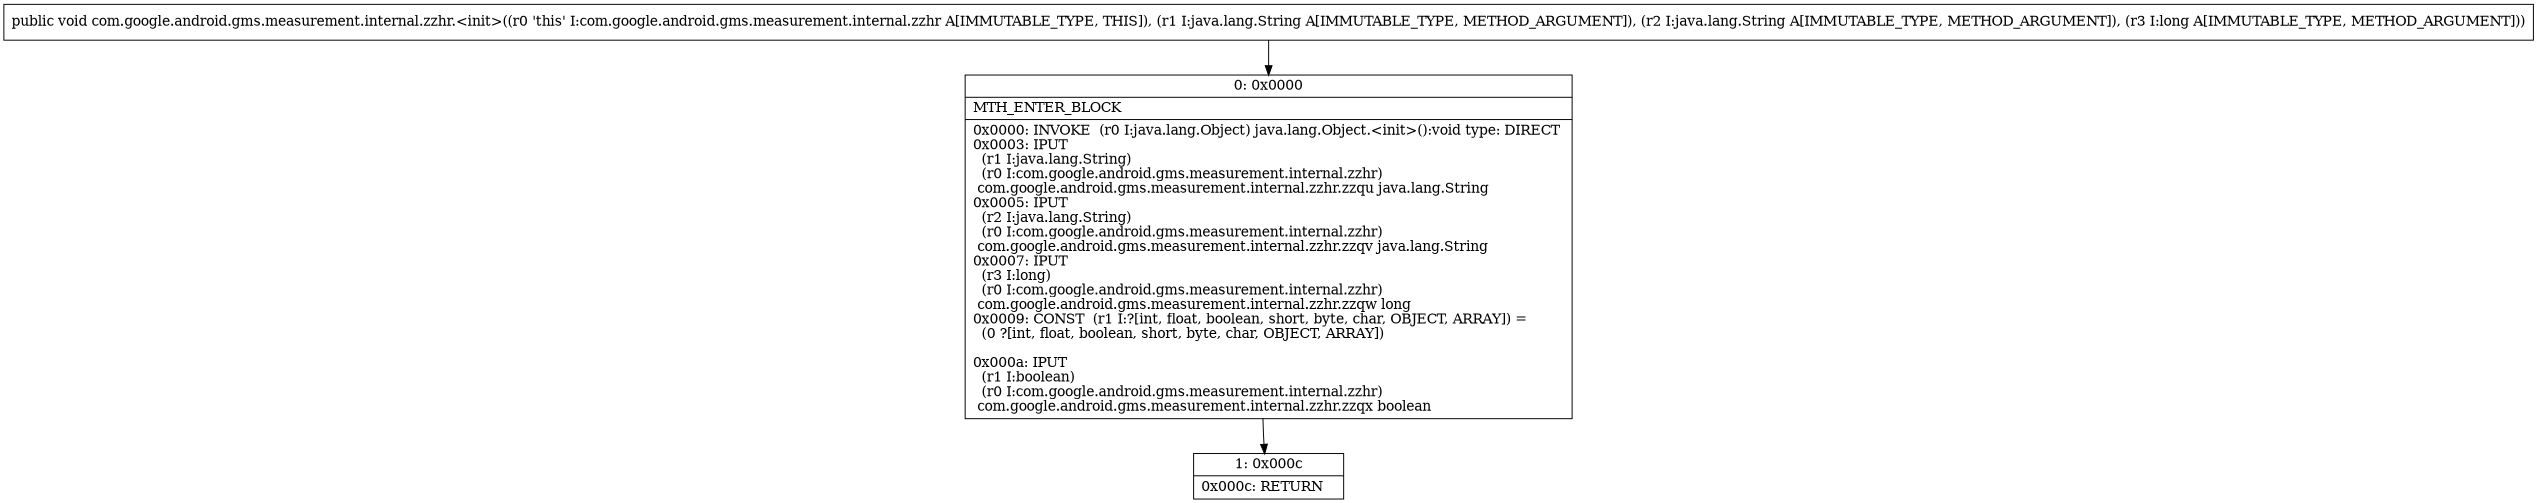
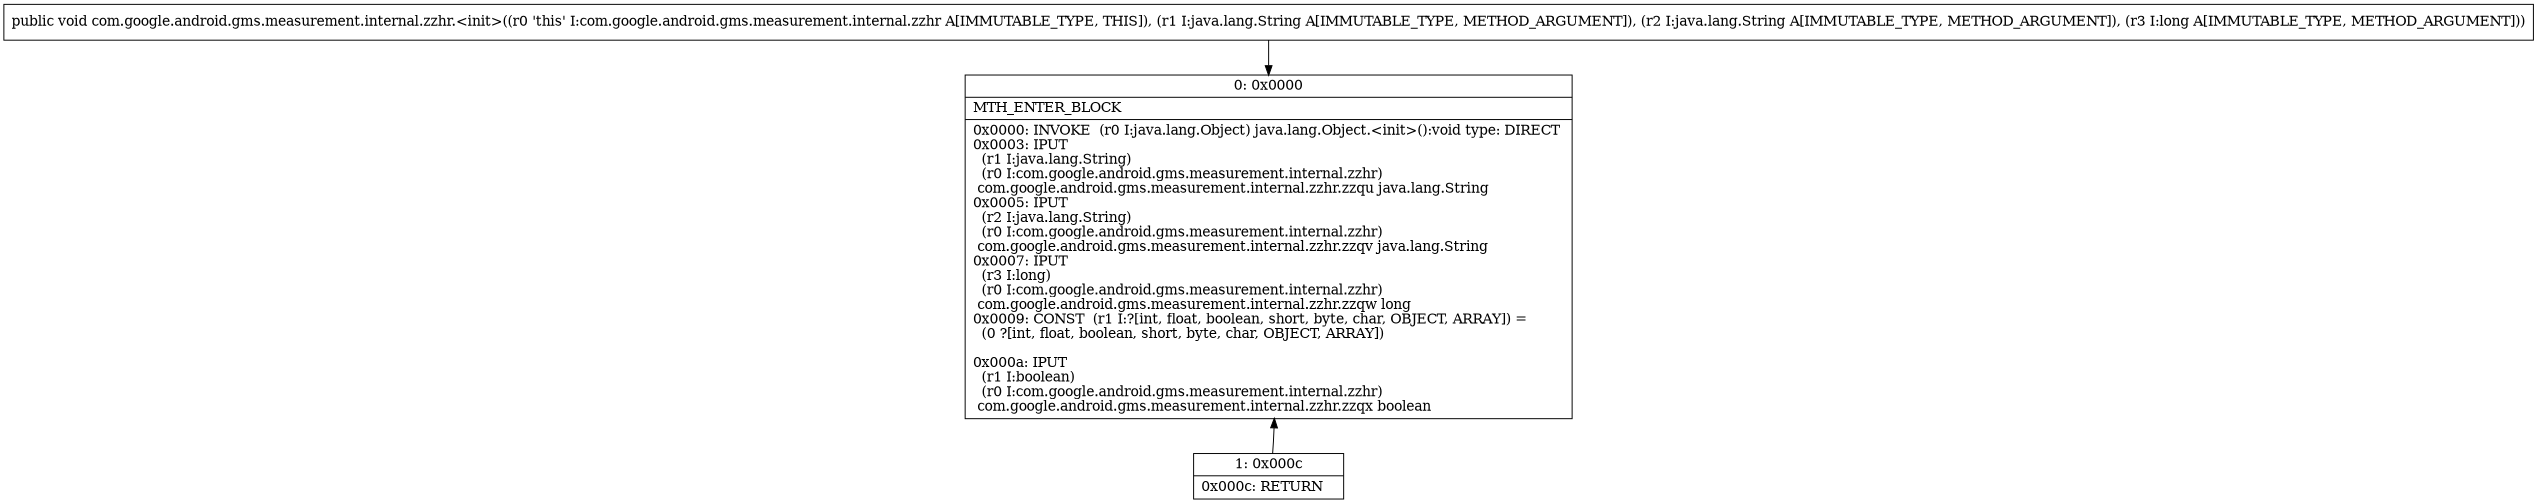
edge "0: 0x0000" -> "1: 0x000c": reversed
